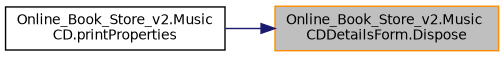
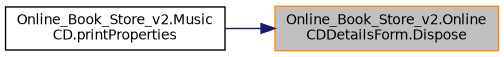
node "Online_Book_Store_v2.Music CDDetailsForm.Dispose": label "Online_Book_Store_v2.Music CDDetailsForm.Dispose" -> "Online_Book_Store_v2.Online CDDetailsForm.Dispose"
